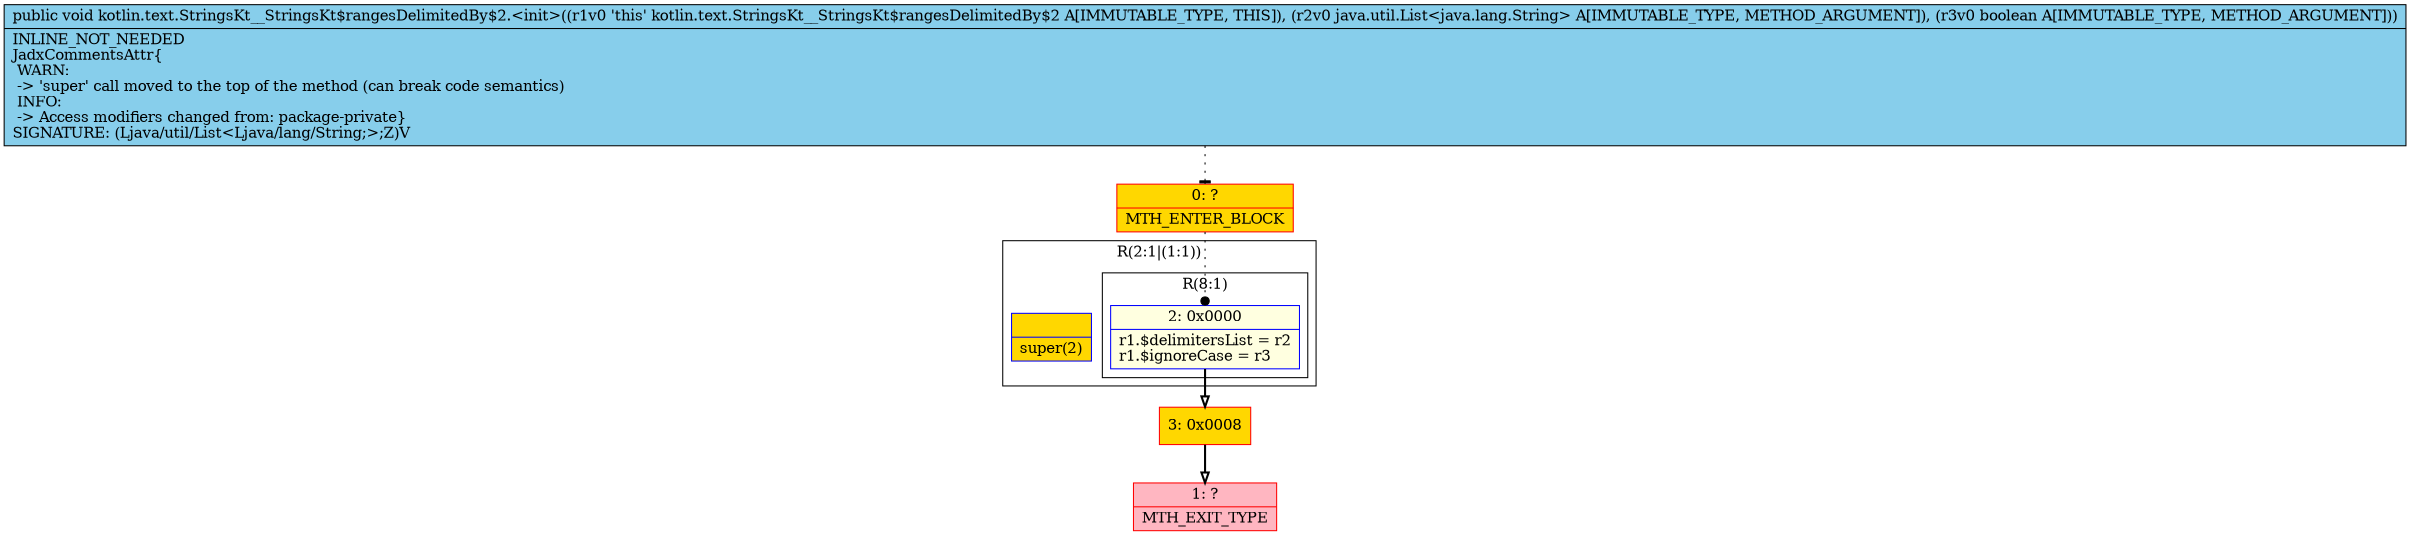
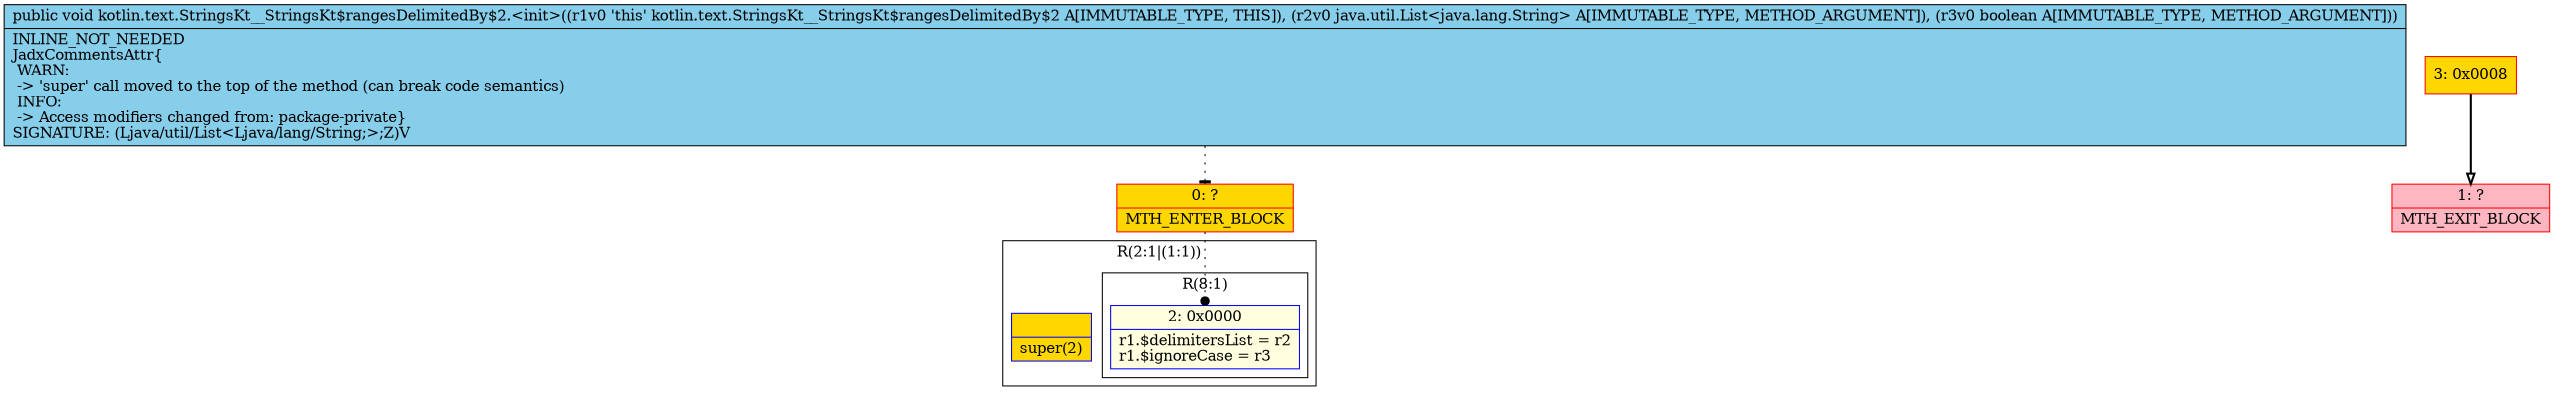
edge "2: 0x0000" -> "3: 0x0008": removed
node "1: ?": text "MTH_EXIT_TYPE" -> "MTH_EXIT_BLOCK"
